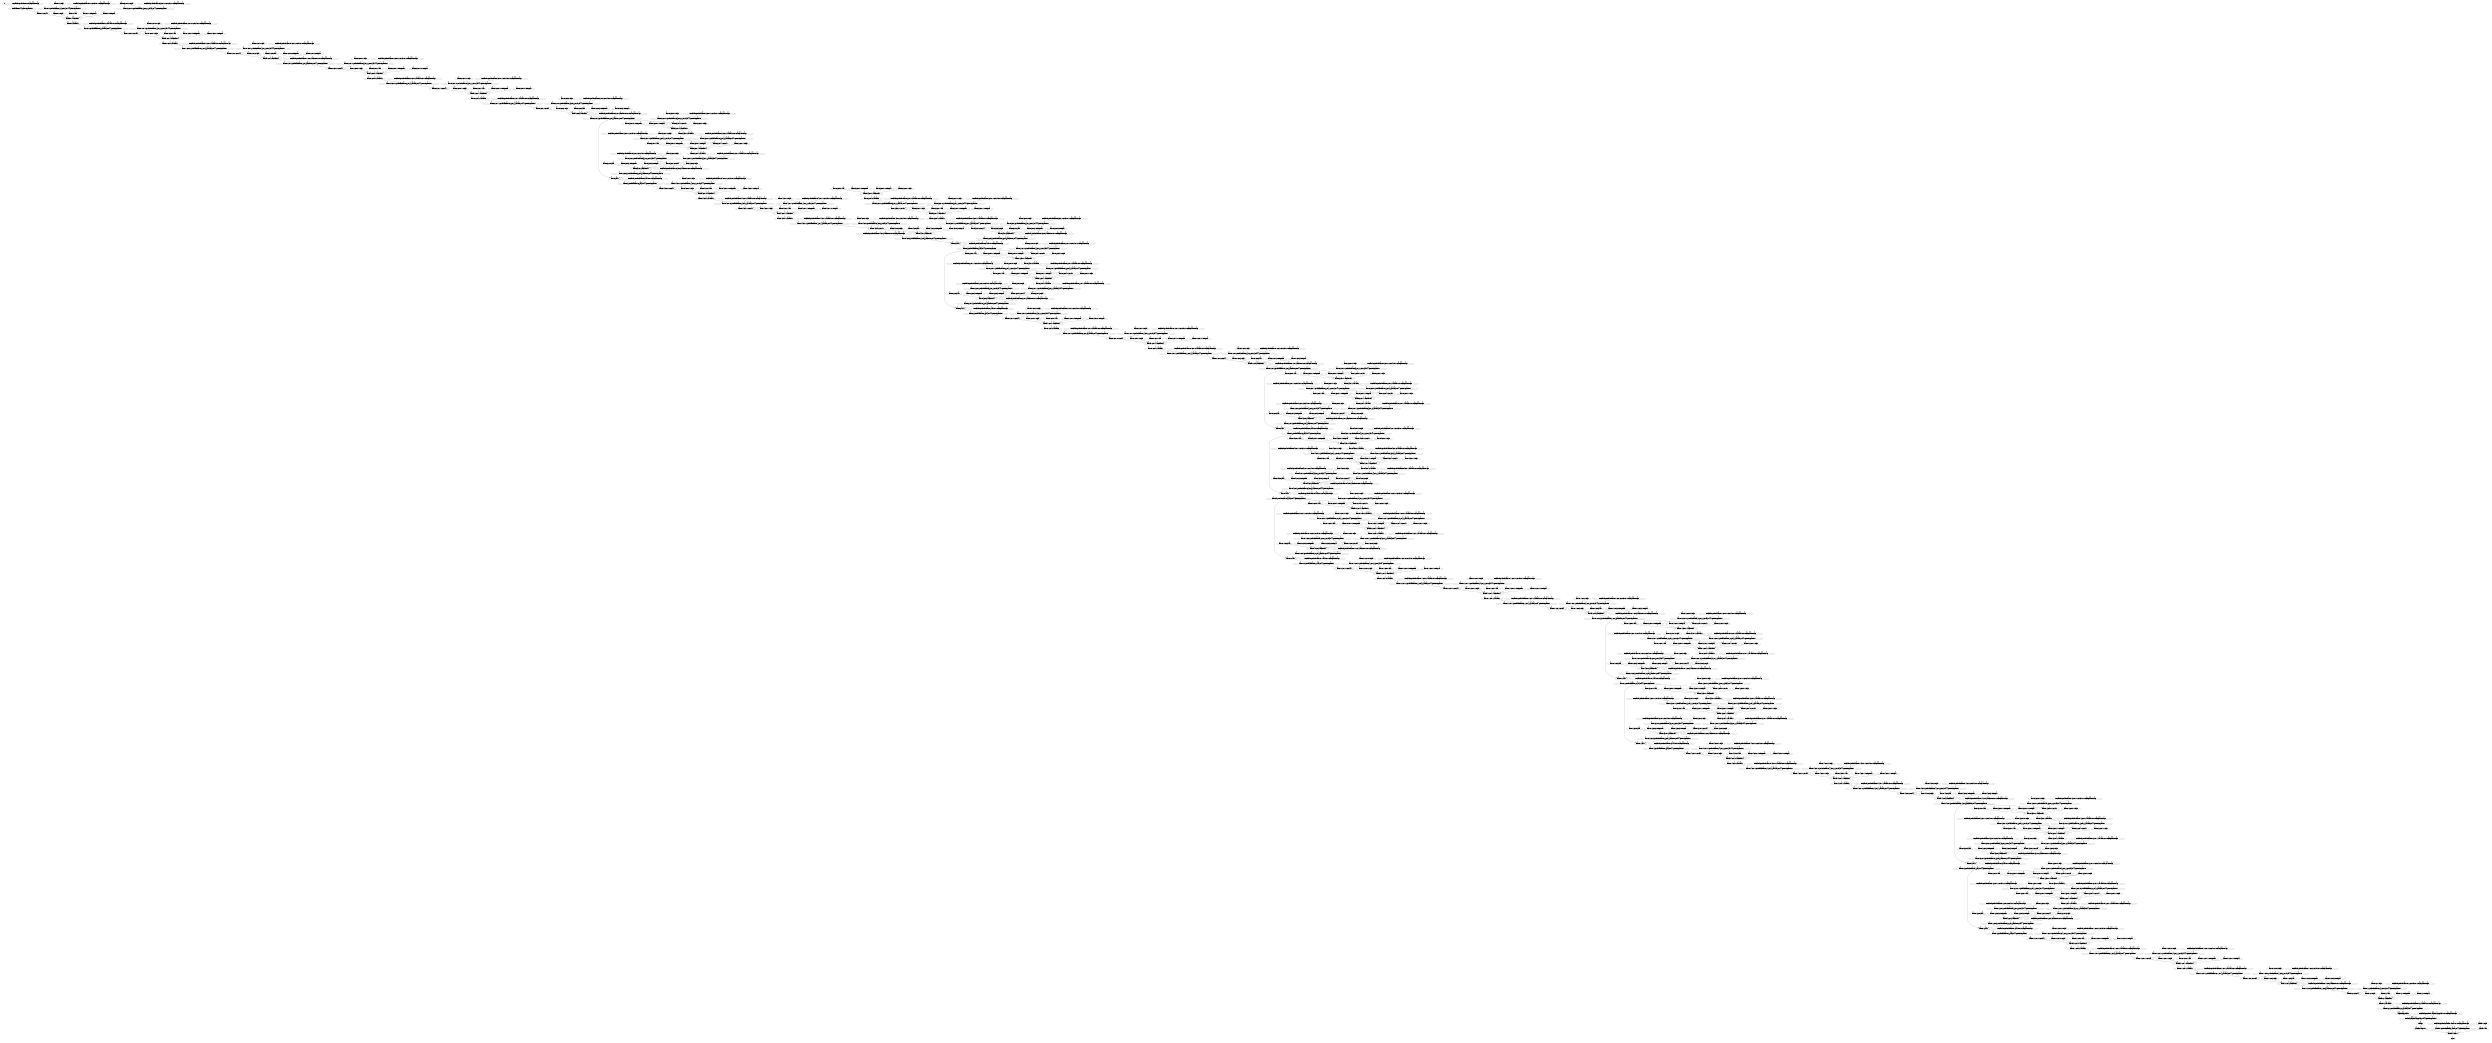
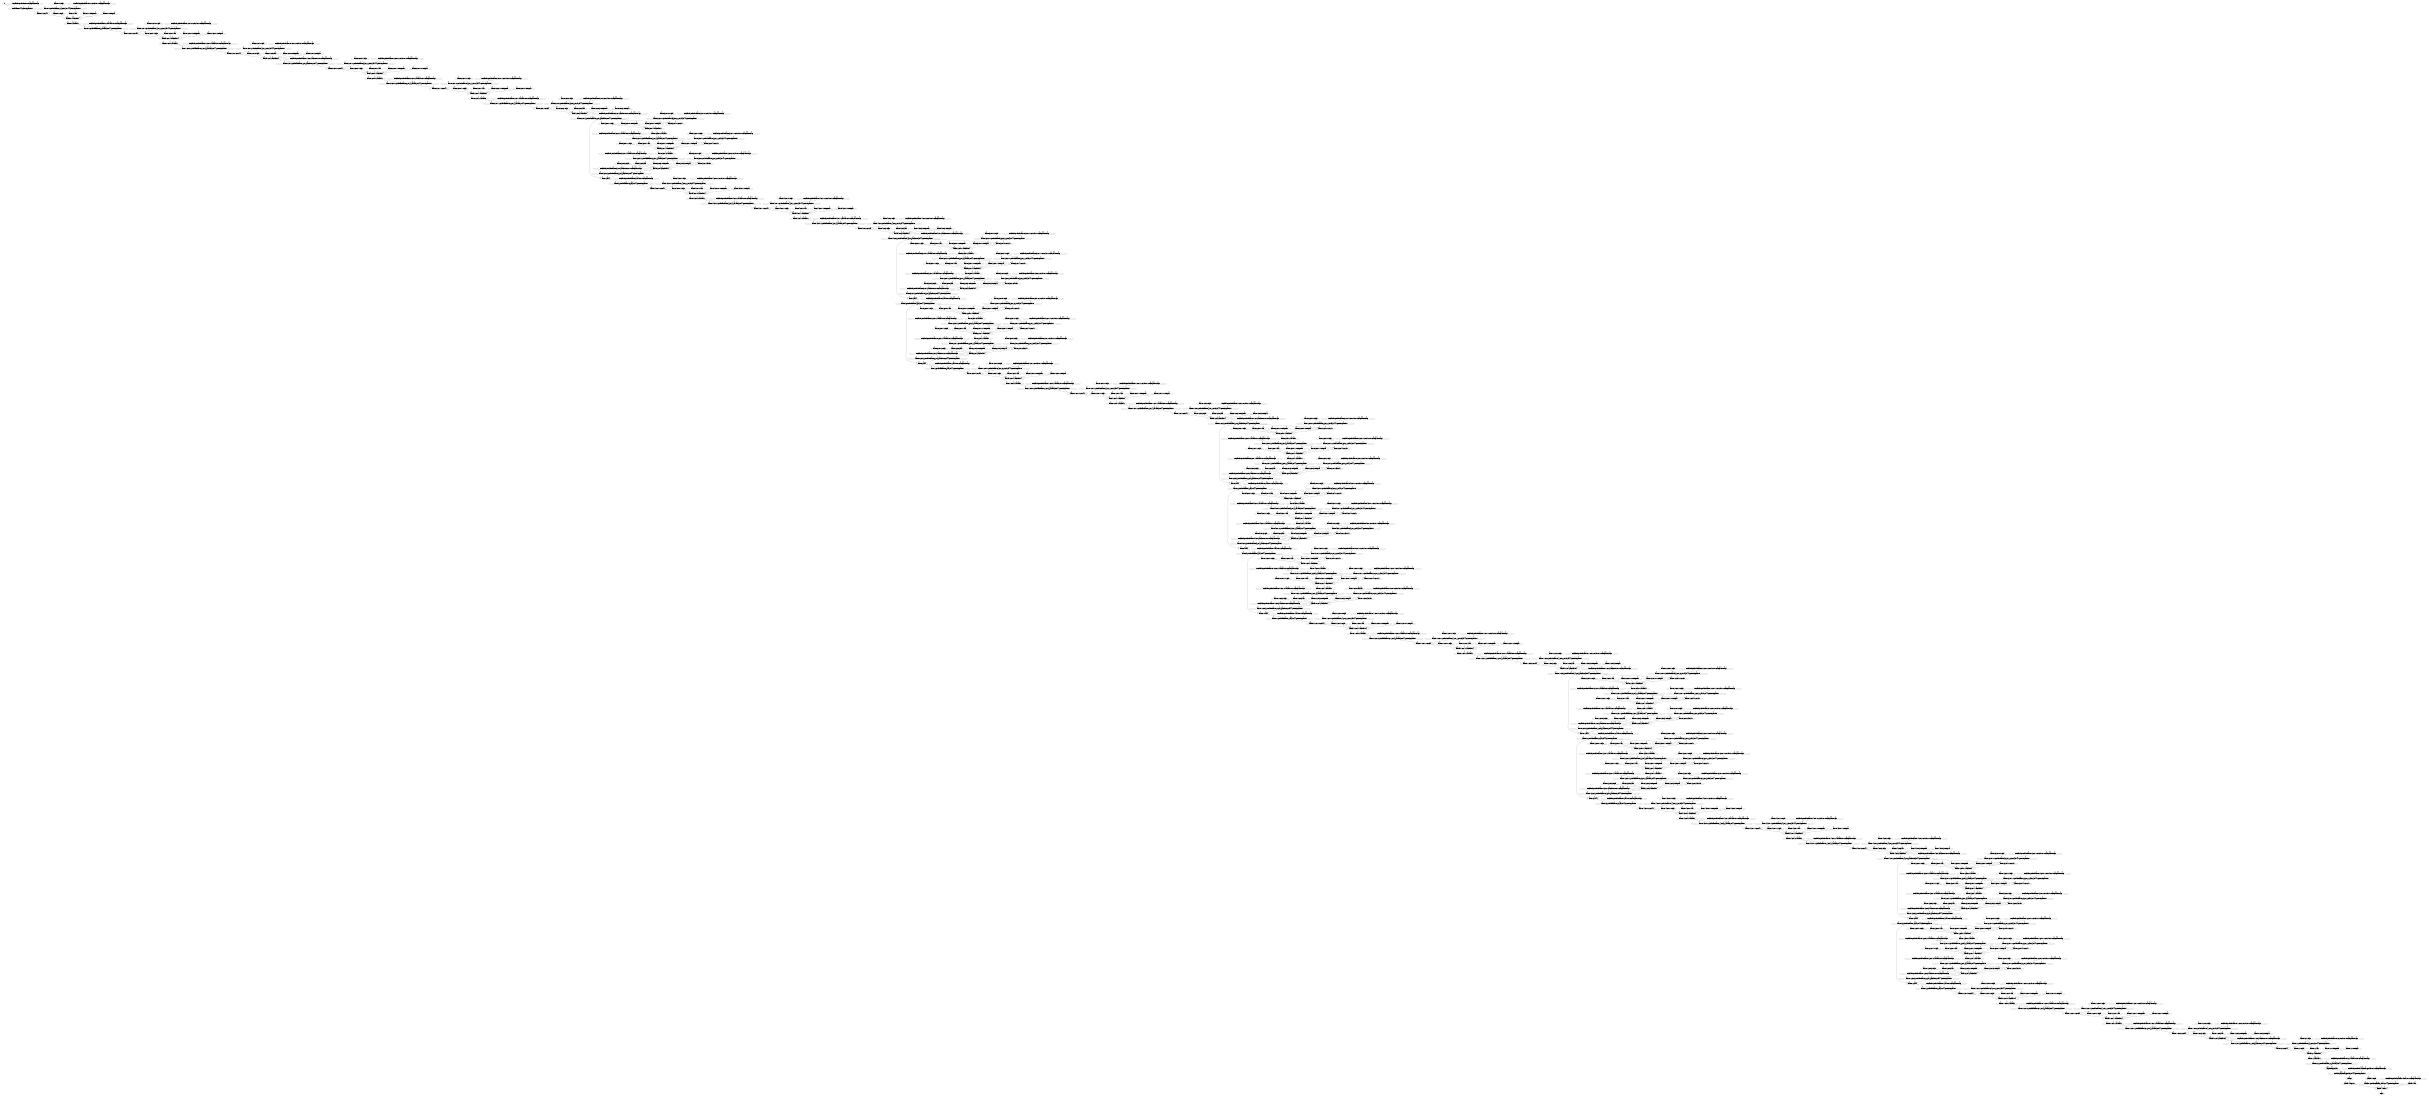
node "features/5/conv/0/0/conv2d/0": added
node "features.10.conv.2.weight": label "features.10.conv.2.weight" -> "features.10.conv.2.hardtanh"
